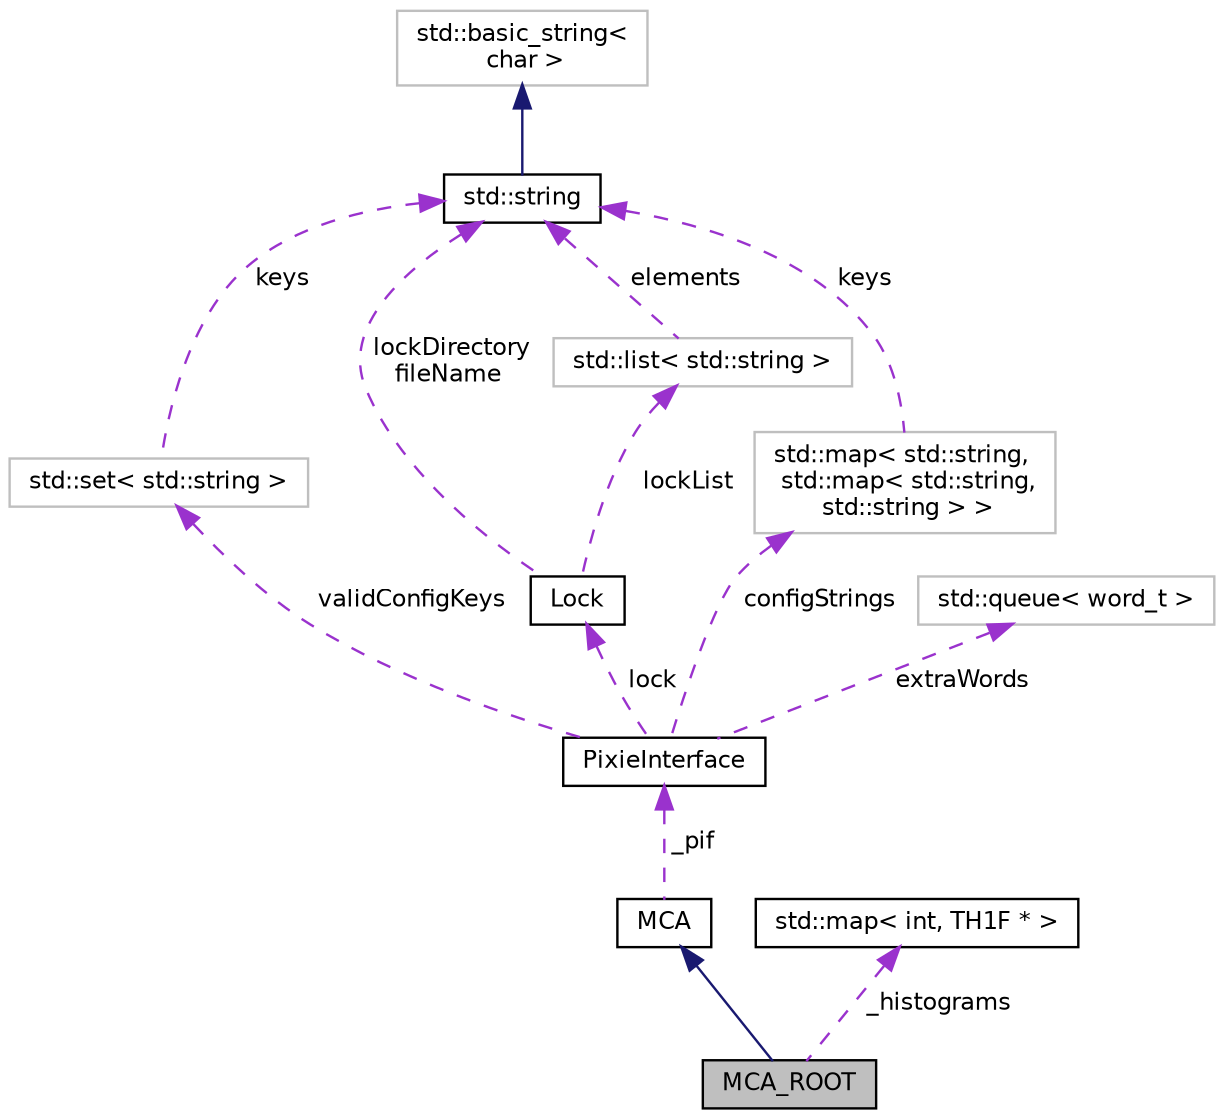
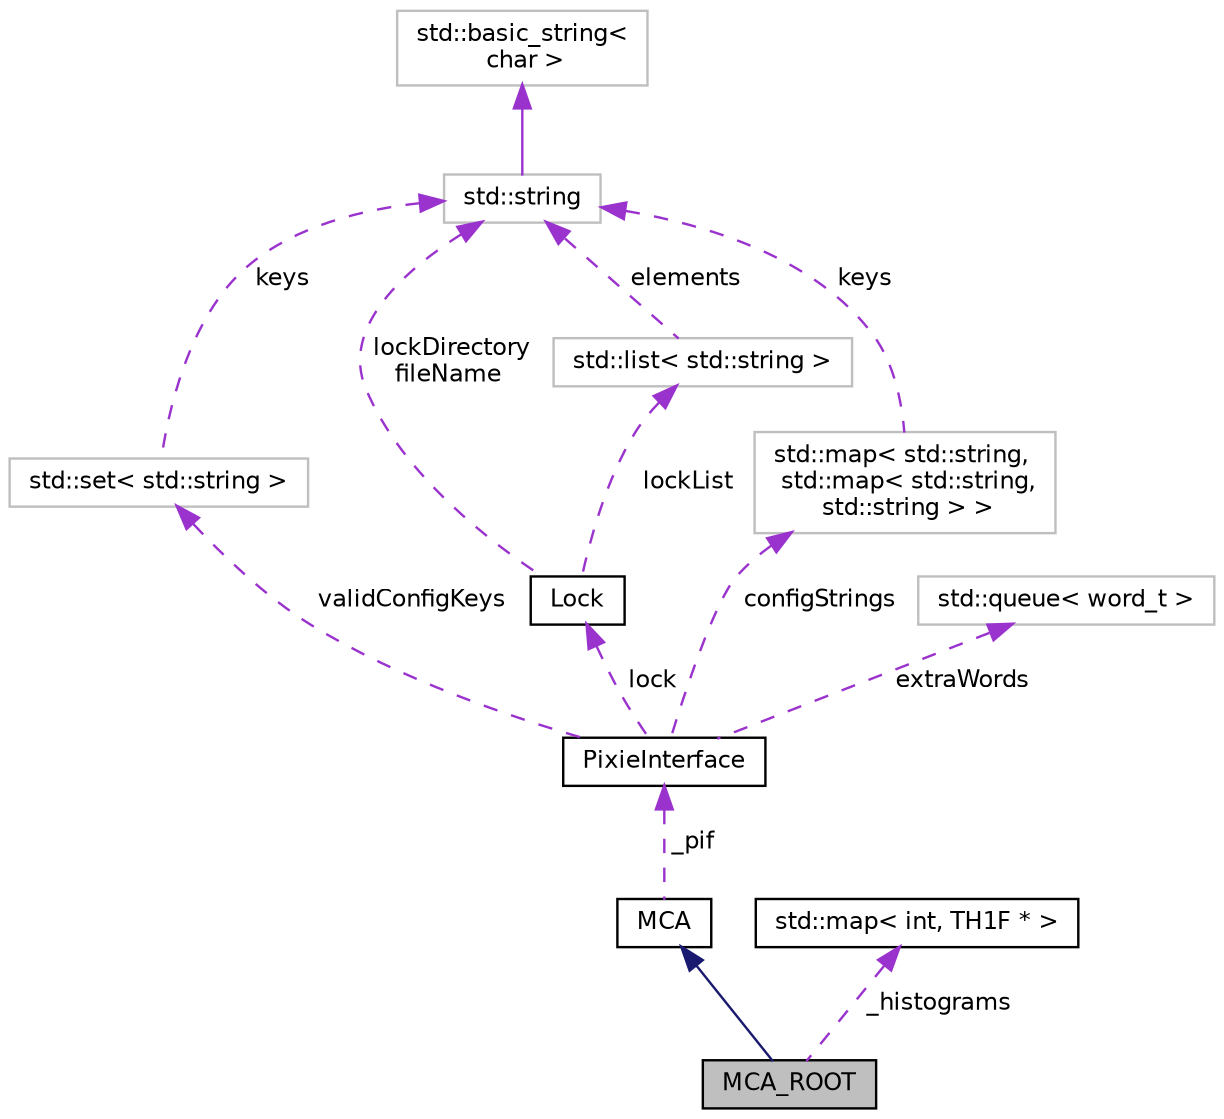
edge "std::string" -> "std::basic_string< char >": color midnightblue -> darkorchid3
node "std::string": color black -> grey75
